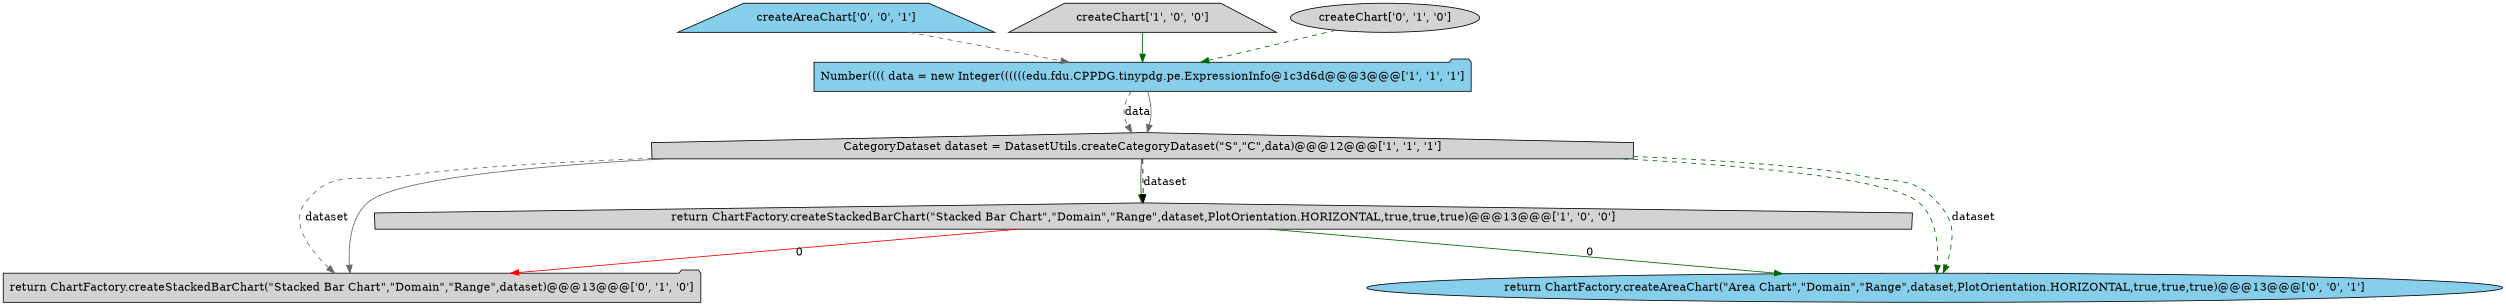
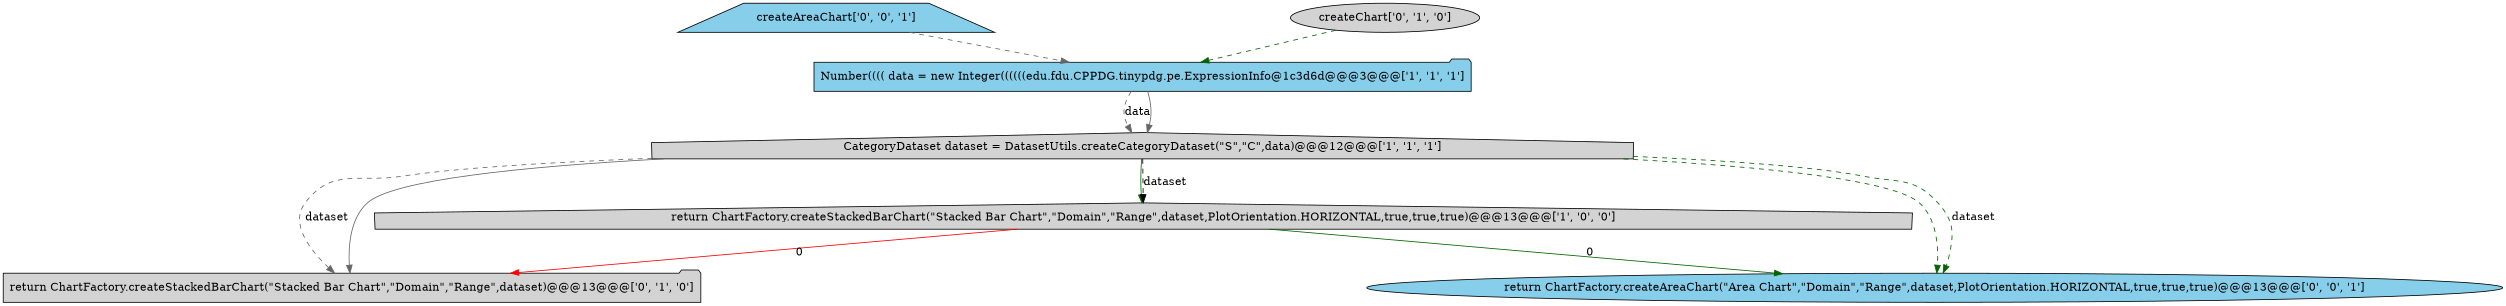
node "createChart['1', '0', '0']": removed
